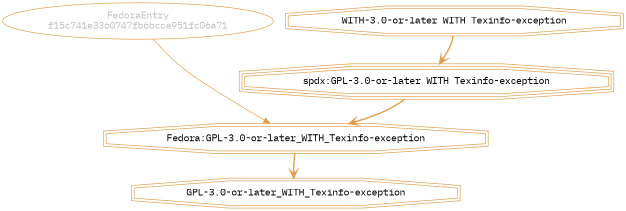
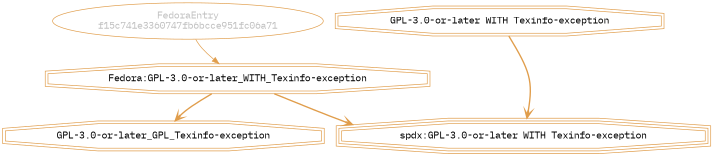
node "WITH-3.0-or-later WITH Texinfo-exception": label "WITH-3.0-or-later WITH Texinfo-exception" -> "GPL-3.0-or-later WITH Texinfo-exception"
edge "spdx:GPL-3.0-or-later WITH Texinfo-exception" -> "Fedora:GPL-3.0-or-later_WITH_Texinfo-exception": reversed
node "GPL-3.0-or-later_WITH_Texinfo-exception": label "GPL-3.0-or-later_WITH_Texinfo-exception" -> "GPL-3.0-or-later_GPL_Texinfo-exception"
